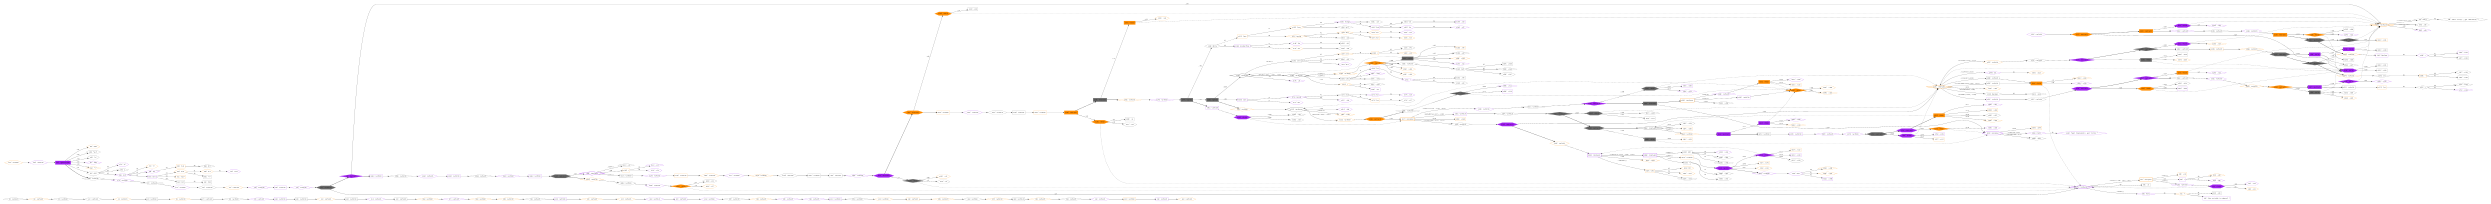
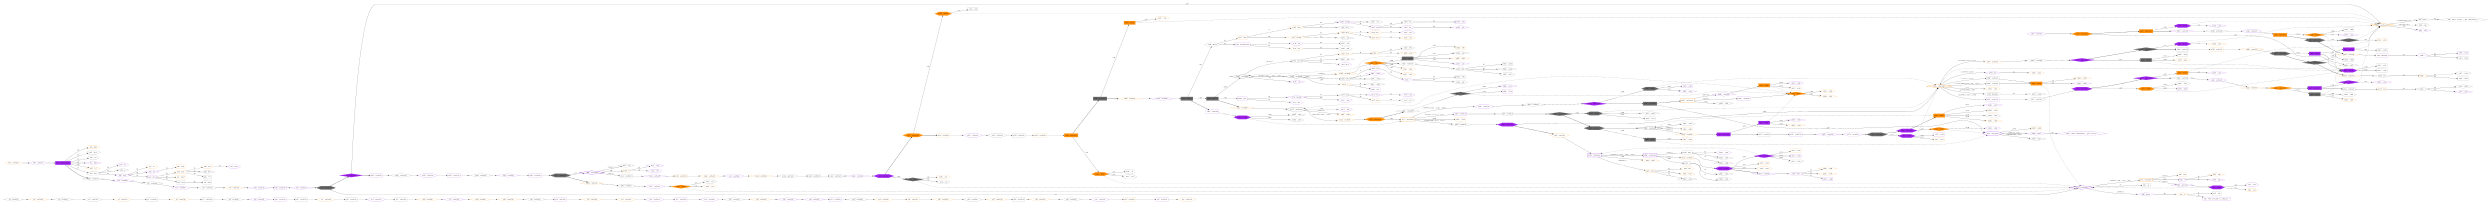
edge "n59: 7u32" -> "n68: Nil": now "n64: Cell" -> "n68: Nil"
